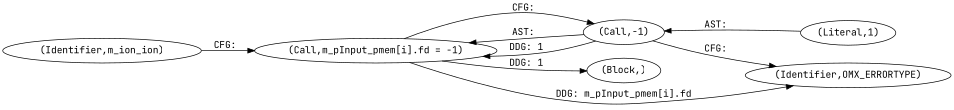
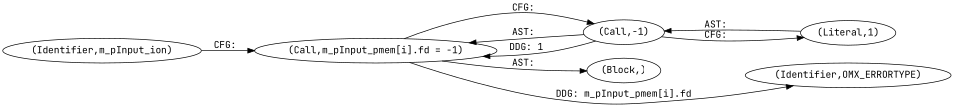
node "(Identifier,m_ion_ion)": label "(Identifier,m_ion_ion)" -> "(Identifier,m_pInput_ion)"
edge "(Call,-1)" -> "(Identifier,OMX_ERRORTYPE)": now "(Call,-1)" -> "(Literal,1)"
edge "(Call,m_pInput_pmem[i].fd = -1)" -> "(Block,)": label "DDG: 1" -> "AST: "
